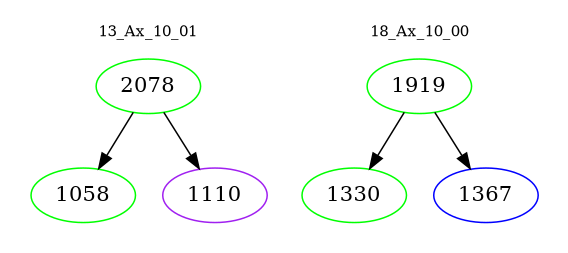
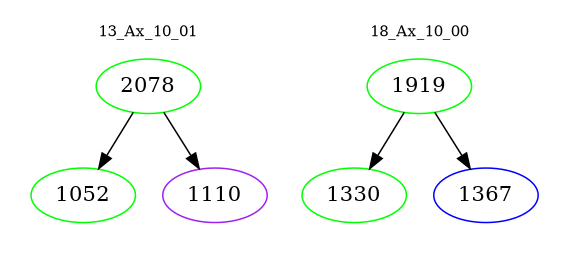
node "1058": label "1058" -> "1052"
